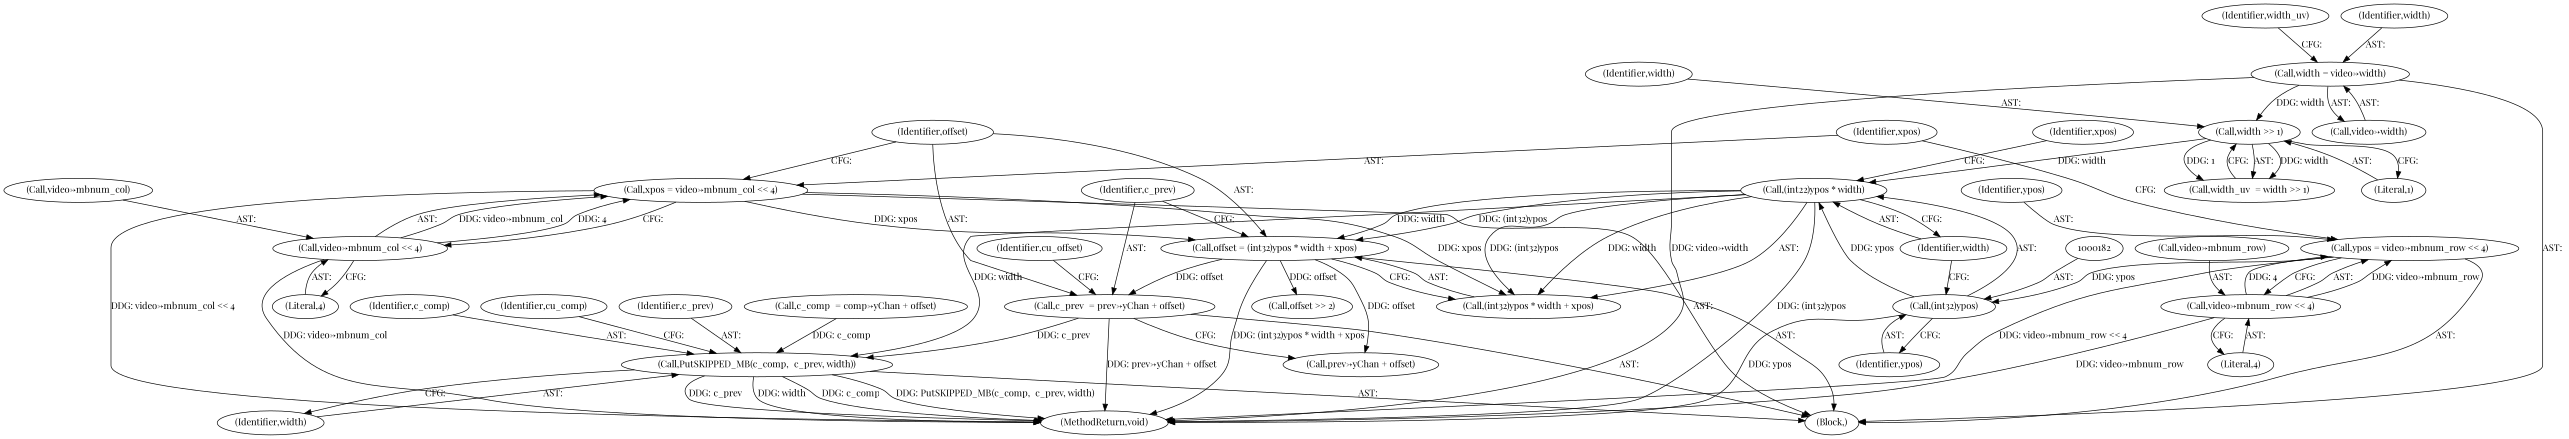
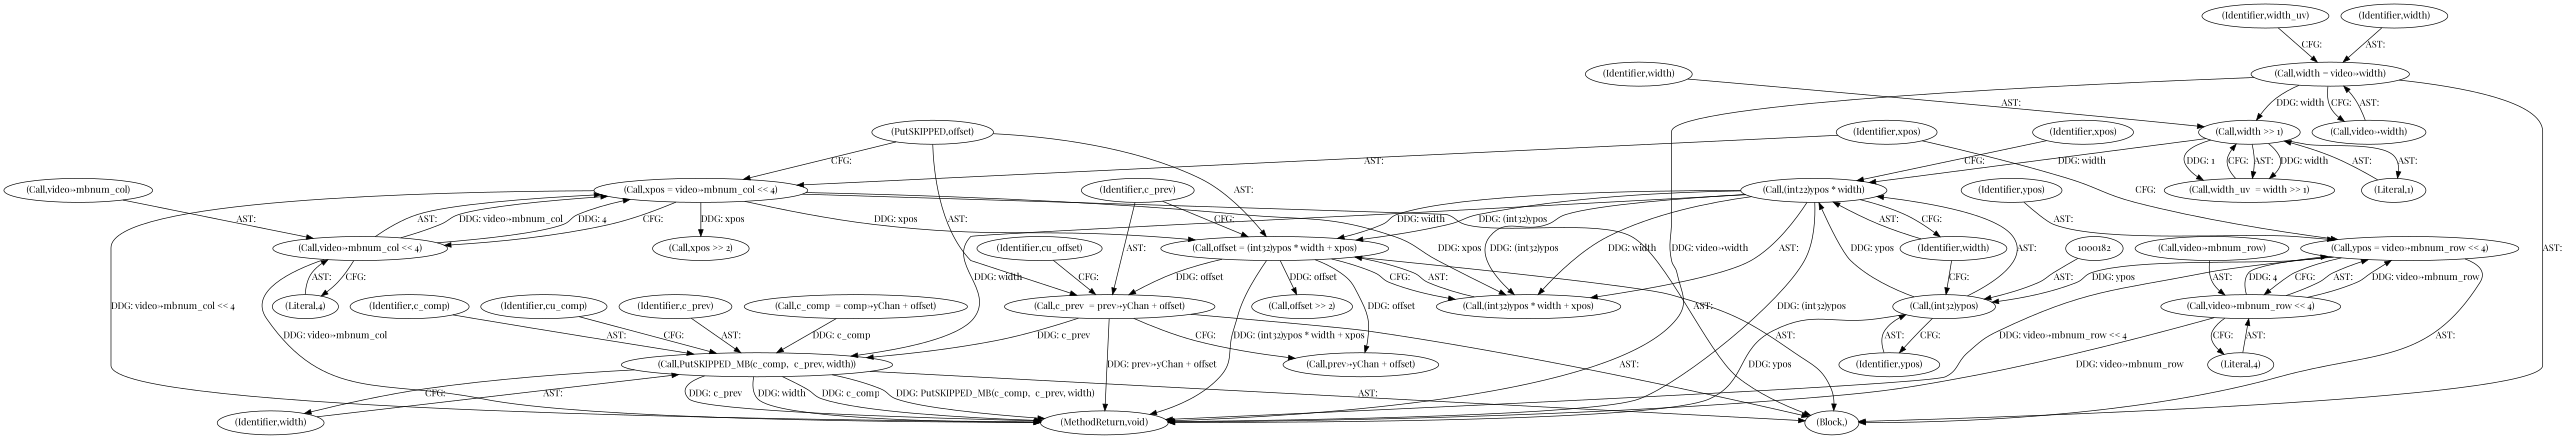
edge "(Call,width = video->width)" -> "(Call,video->width)": label "AST: " -> "CFG: "
node "(Identifier,offset)": label "(Identifier,offset)" -> "(PutSKIPPED,offset)"
edge "(Call,width >> 1)" -> "(Literal,1)": label "CFG: " -> "AST: "
node "(Call,xpos >> 2)": added
